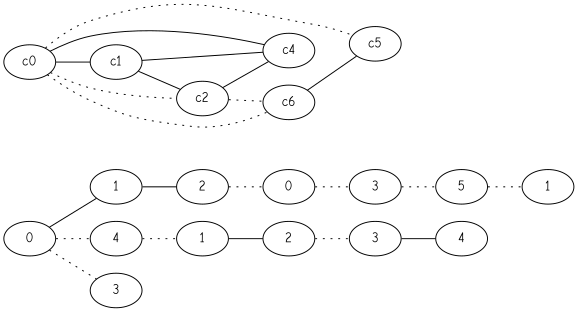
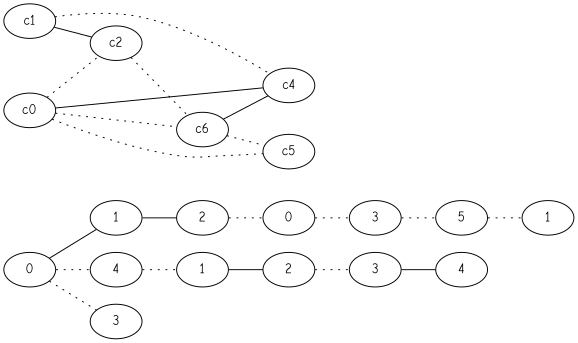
edge "c4" -- "c1": style solid -> dotted
edge "c0" -- "c1": removed
edge "c5" -- "c6": style solid -> dotted
edge "c4" -- "c2": now "c4" -- "c6"
